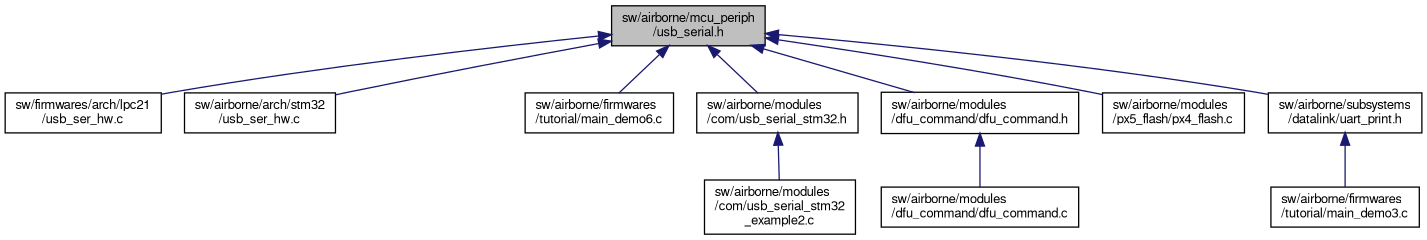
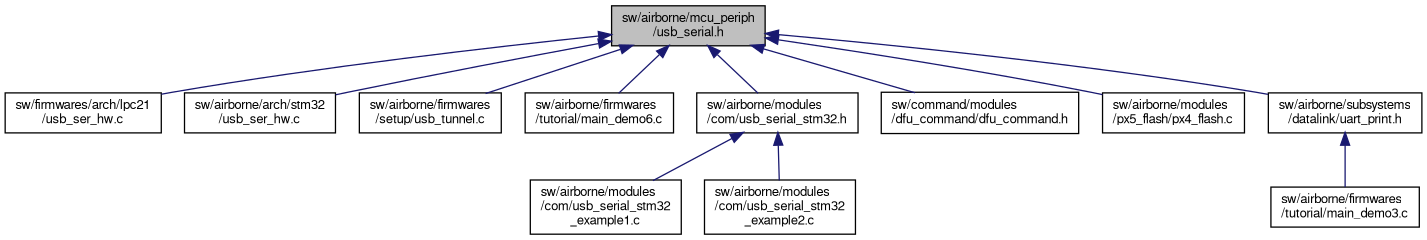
node "sw/airborne/firmwares /setup/usb_tunnel.c": added
node "sw/airborne/modules /dfu_command/dfu_command.h": label "sw/airborne/modules /dfu_command/dfu_command.h" -> "sw/command/modules /dfu_command/dfu_command.h"
node "sw/airborne/modules /com/usb_serial_stm32 _example1.c": added
node "sw/airborne/modules /dfu_command/dfu_command.c": removed
